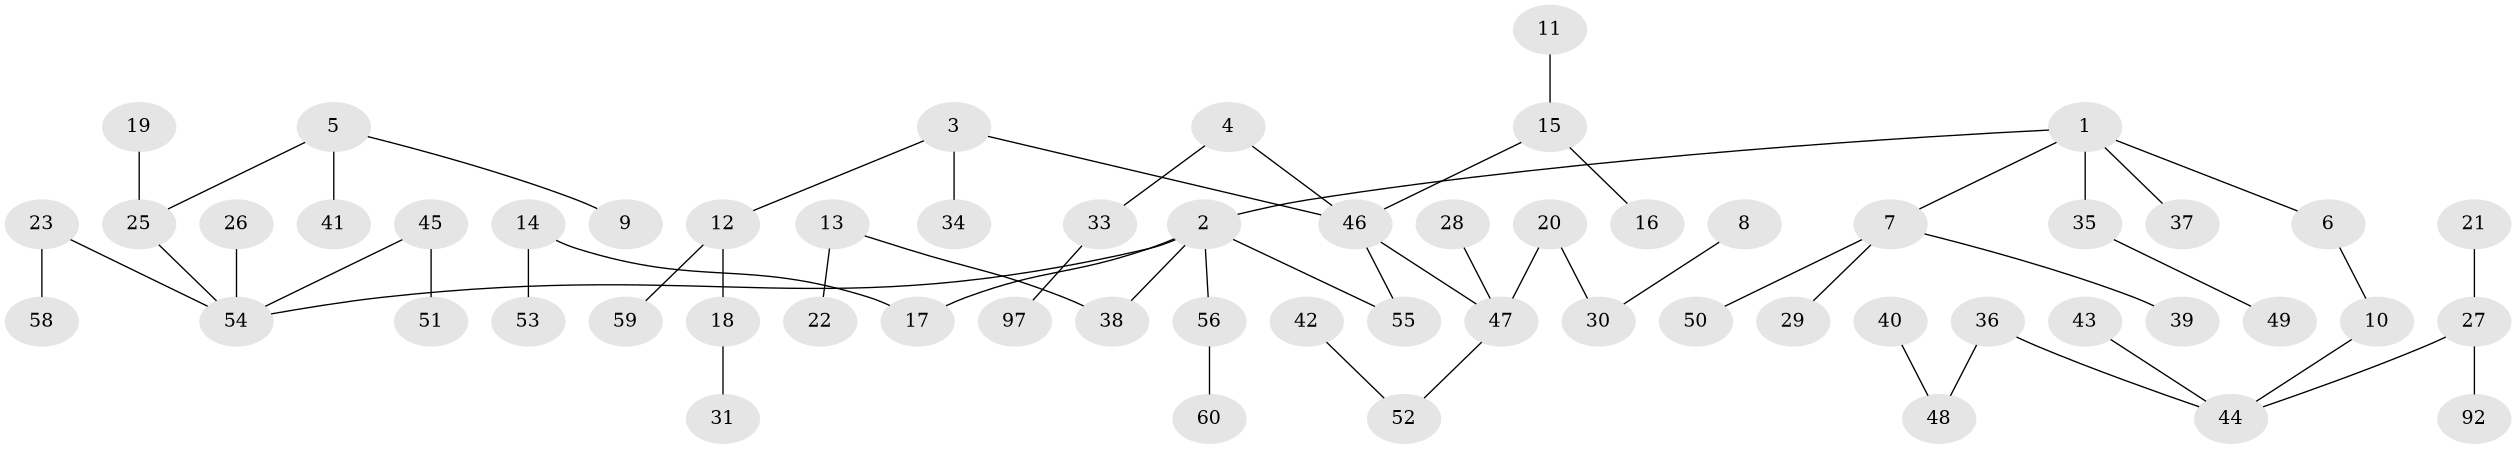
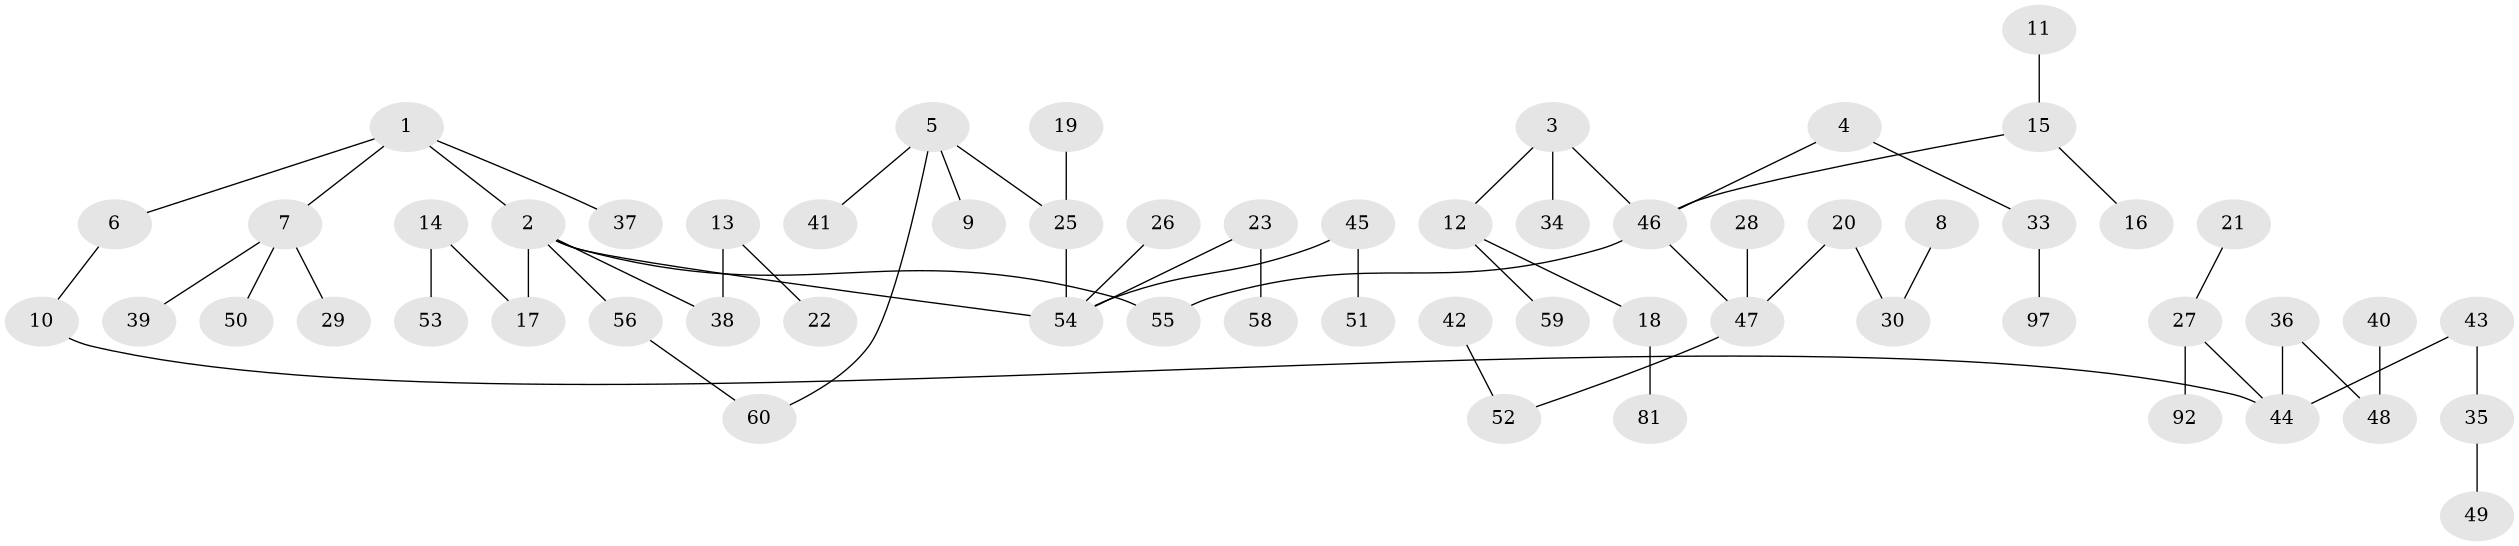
edge "1" -- "35": now "43" -- "35"
edge "5" -- "60": added
node "31": label "31" -> "81"
